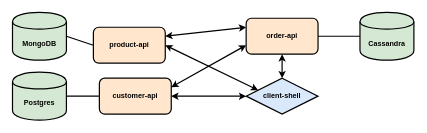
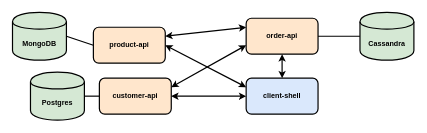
node "Postgres": moved (39, 96) -> (57, 96)
node "client-shell": shape diamond -> rounded rectangle
